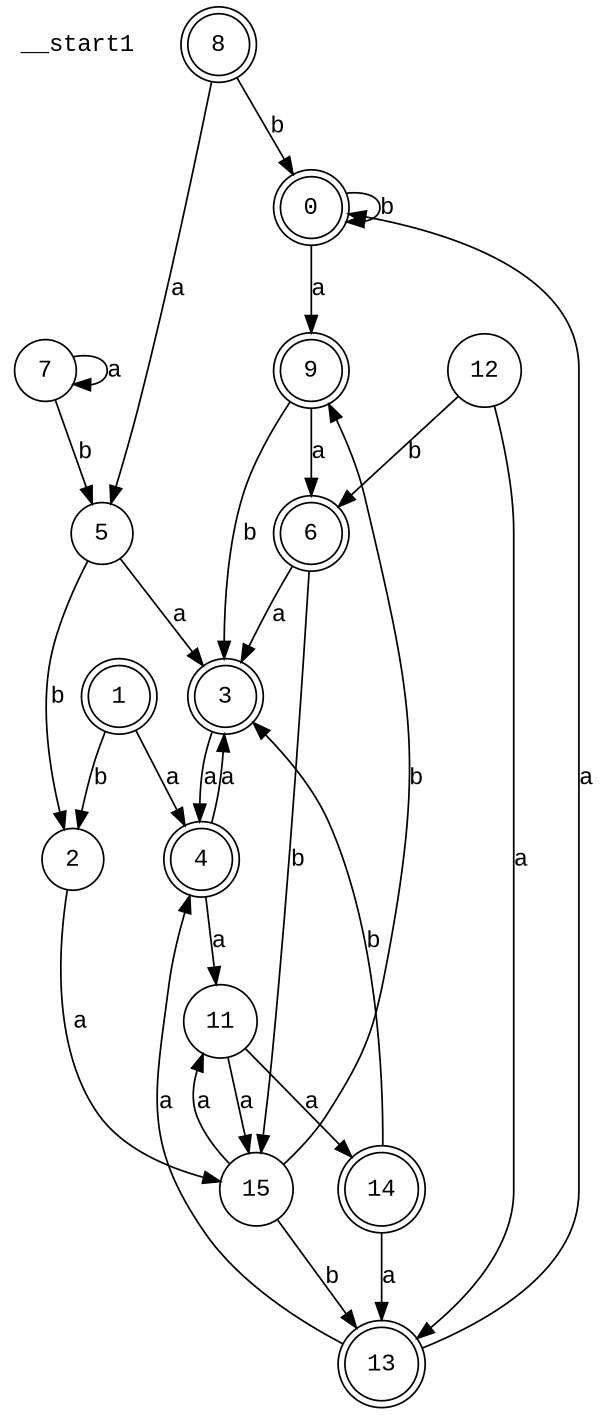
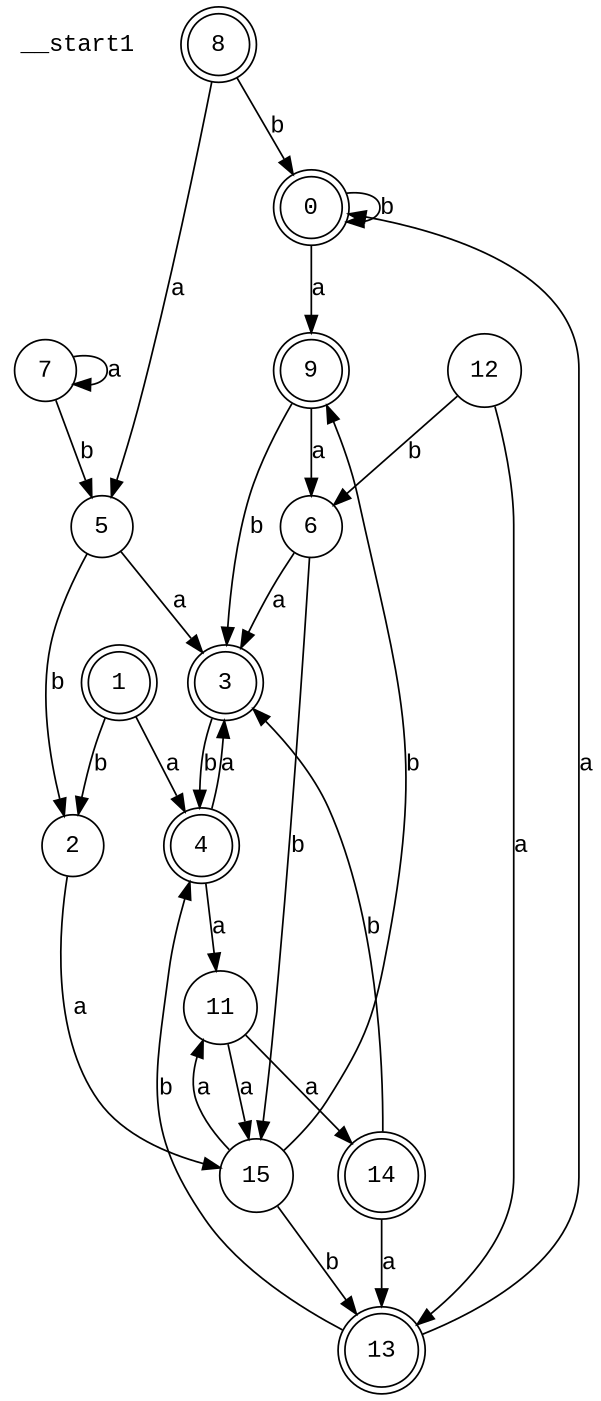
node "6": shape doublecircle -> circle
edge "3" -> "4": label "a" -> "b"
edge "13" -> "4": label "a" -> "b"
